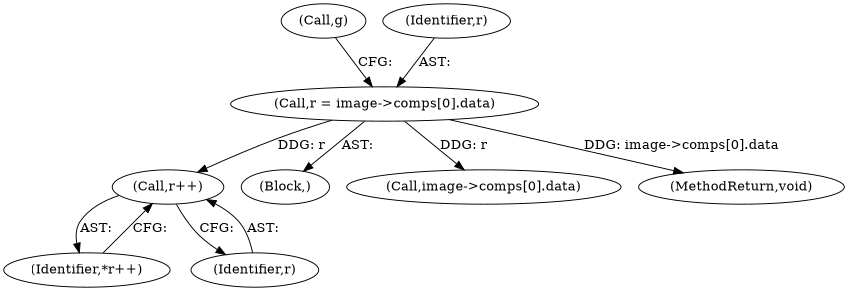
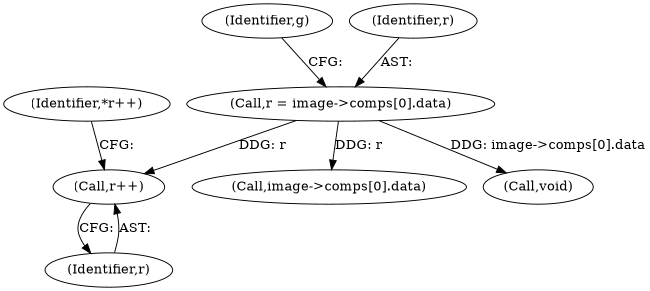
node "(Call,g)": label "(Call,g)" -> "(Identifier,g)"
node "(Block,)": removed
node "(MethodReturn,void)": label "(MethodReturn,void)" -> "(Call,void)"
edge "(Call,r++)" -> "(Identifier,*r++)": removed, label "AST:"
